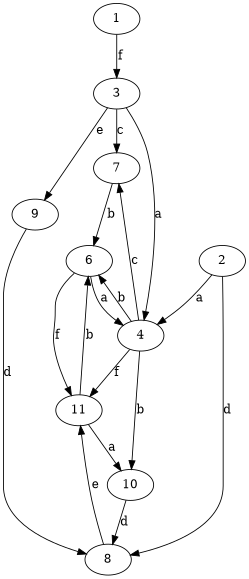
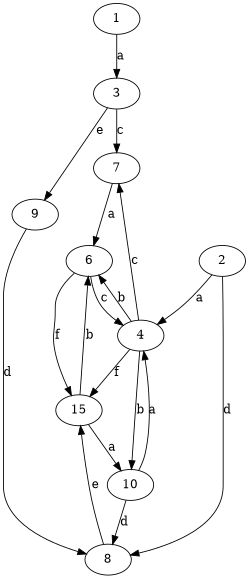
edge "1" -> "3": label "f" -> "a"
edge "3" -> "4": now "10" -> "4"
edge "7" -> "6": label "b" -> "a"
edge "6" -> "4": label "a" -> "c"
node "11": label "11" -> "15"
